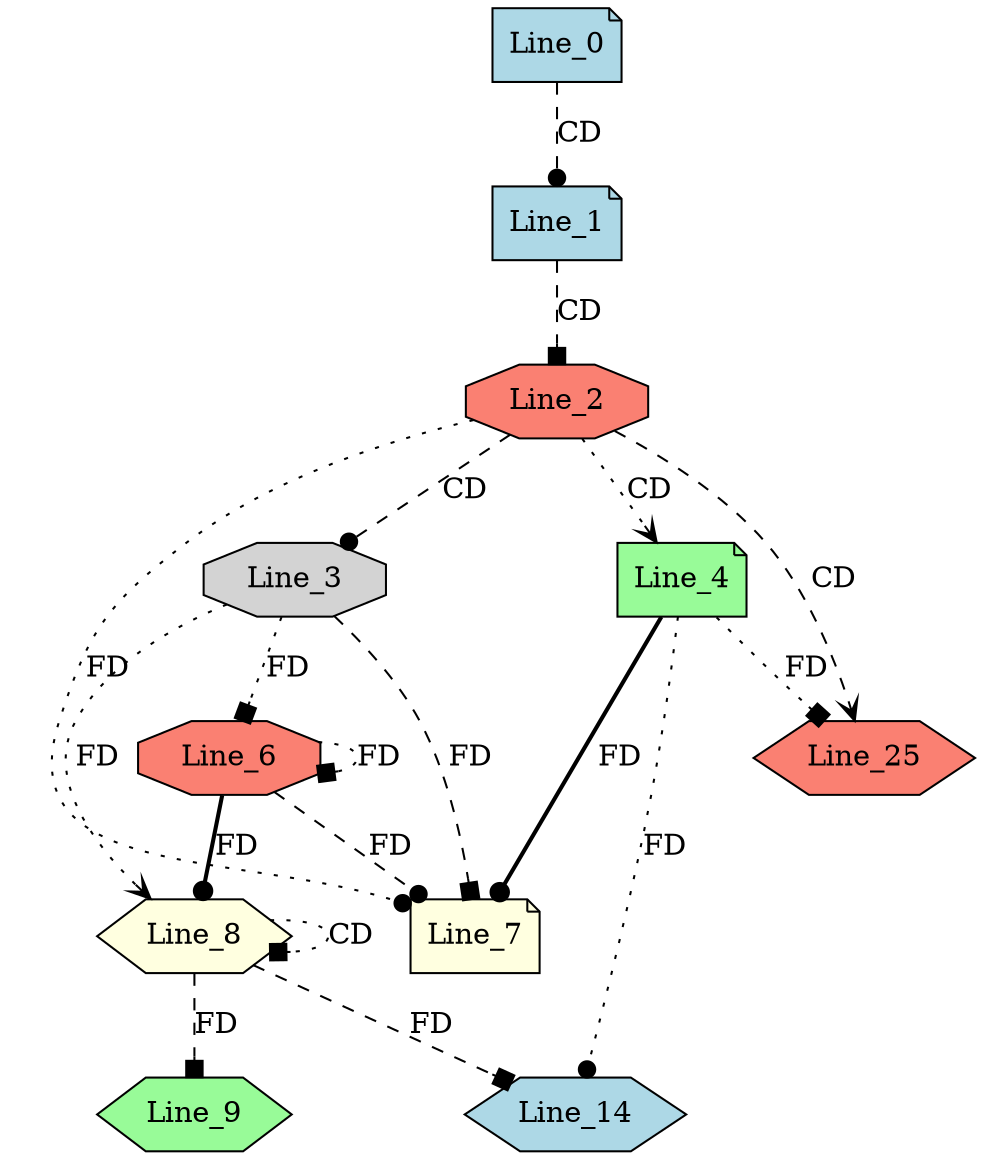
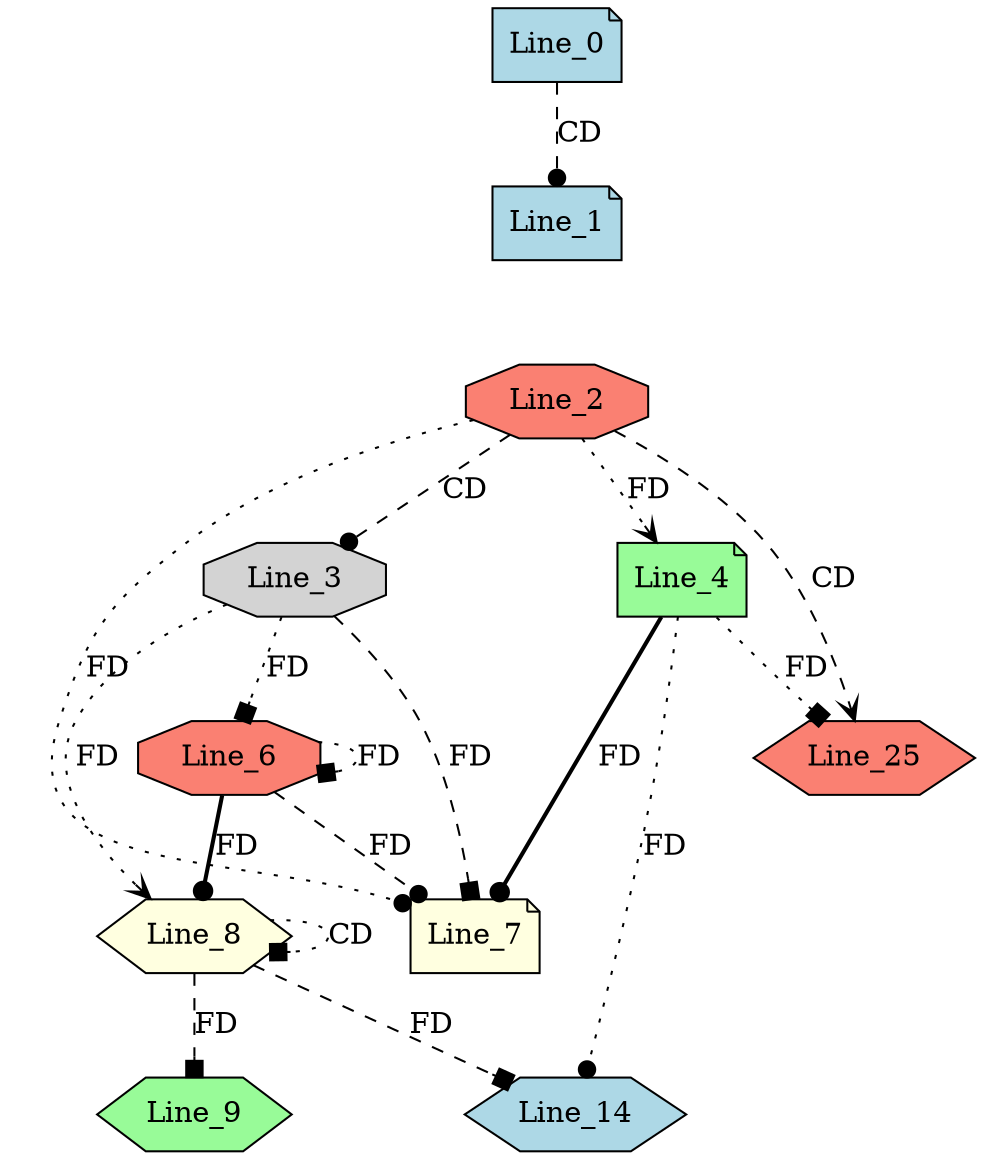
edge "Line_1" -> "Line_2": removed, label "CD"
edge "Line_2" -> "Line_4": label "CD" -> "FD"
